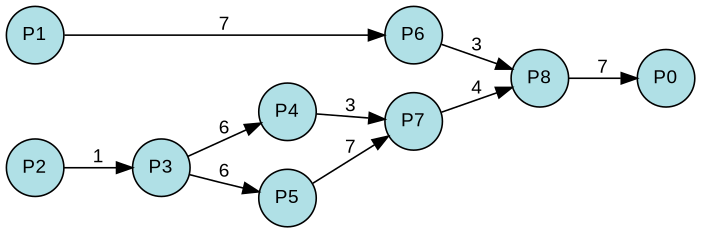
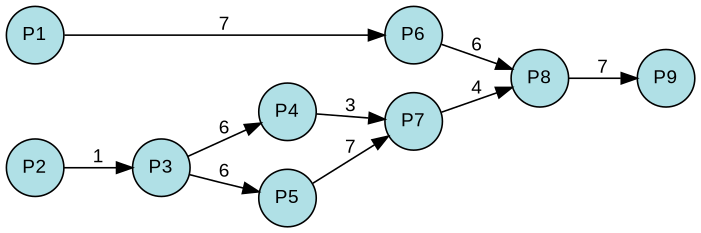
edge "P6" -> "P8": label "3" -> "6"
node "P0": label "P0" -> "P9"
